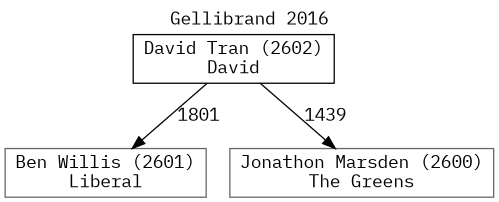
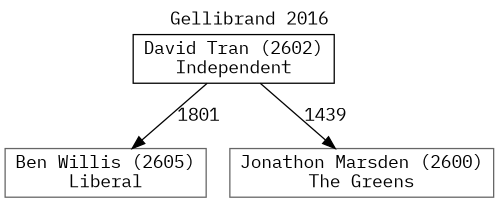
node "David Tran (2602) David": label "David Tran (2602) David" -> "David Tran (2602) Independent"
node "Ben Willis (2601) Liberal": label "Ben Willis (2601) Liberal" -> "Ben Willis (2605) Liberal"
